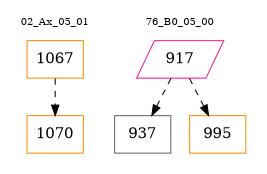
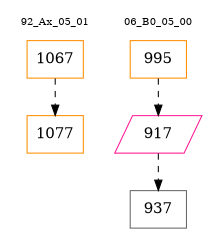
cluster "02_Ax_05_01": label "02_Ax_05_01" -> "92_Ax_05_01"
cluster "76_B0_05_00": label "76_B0_05_00" -> "06_B0_05_00"
edge "917" -> "995": reversed
node "1070": label "1070" -> "1077"
